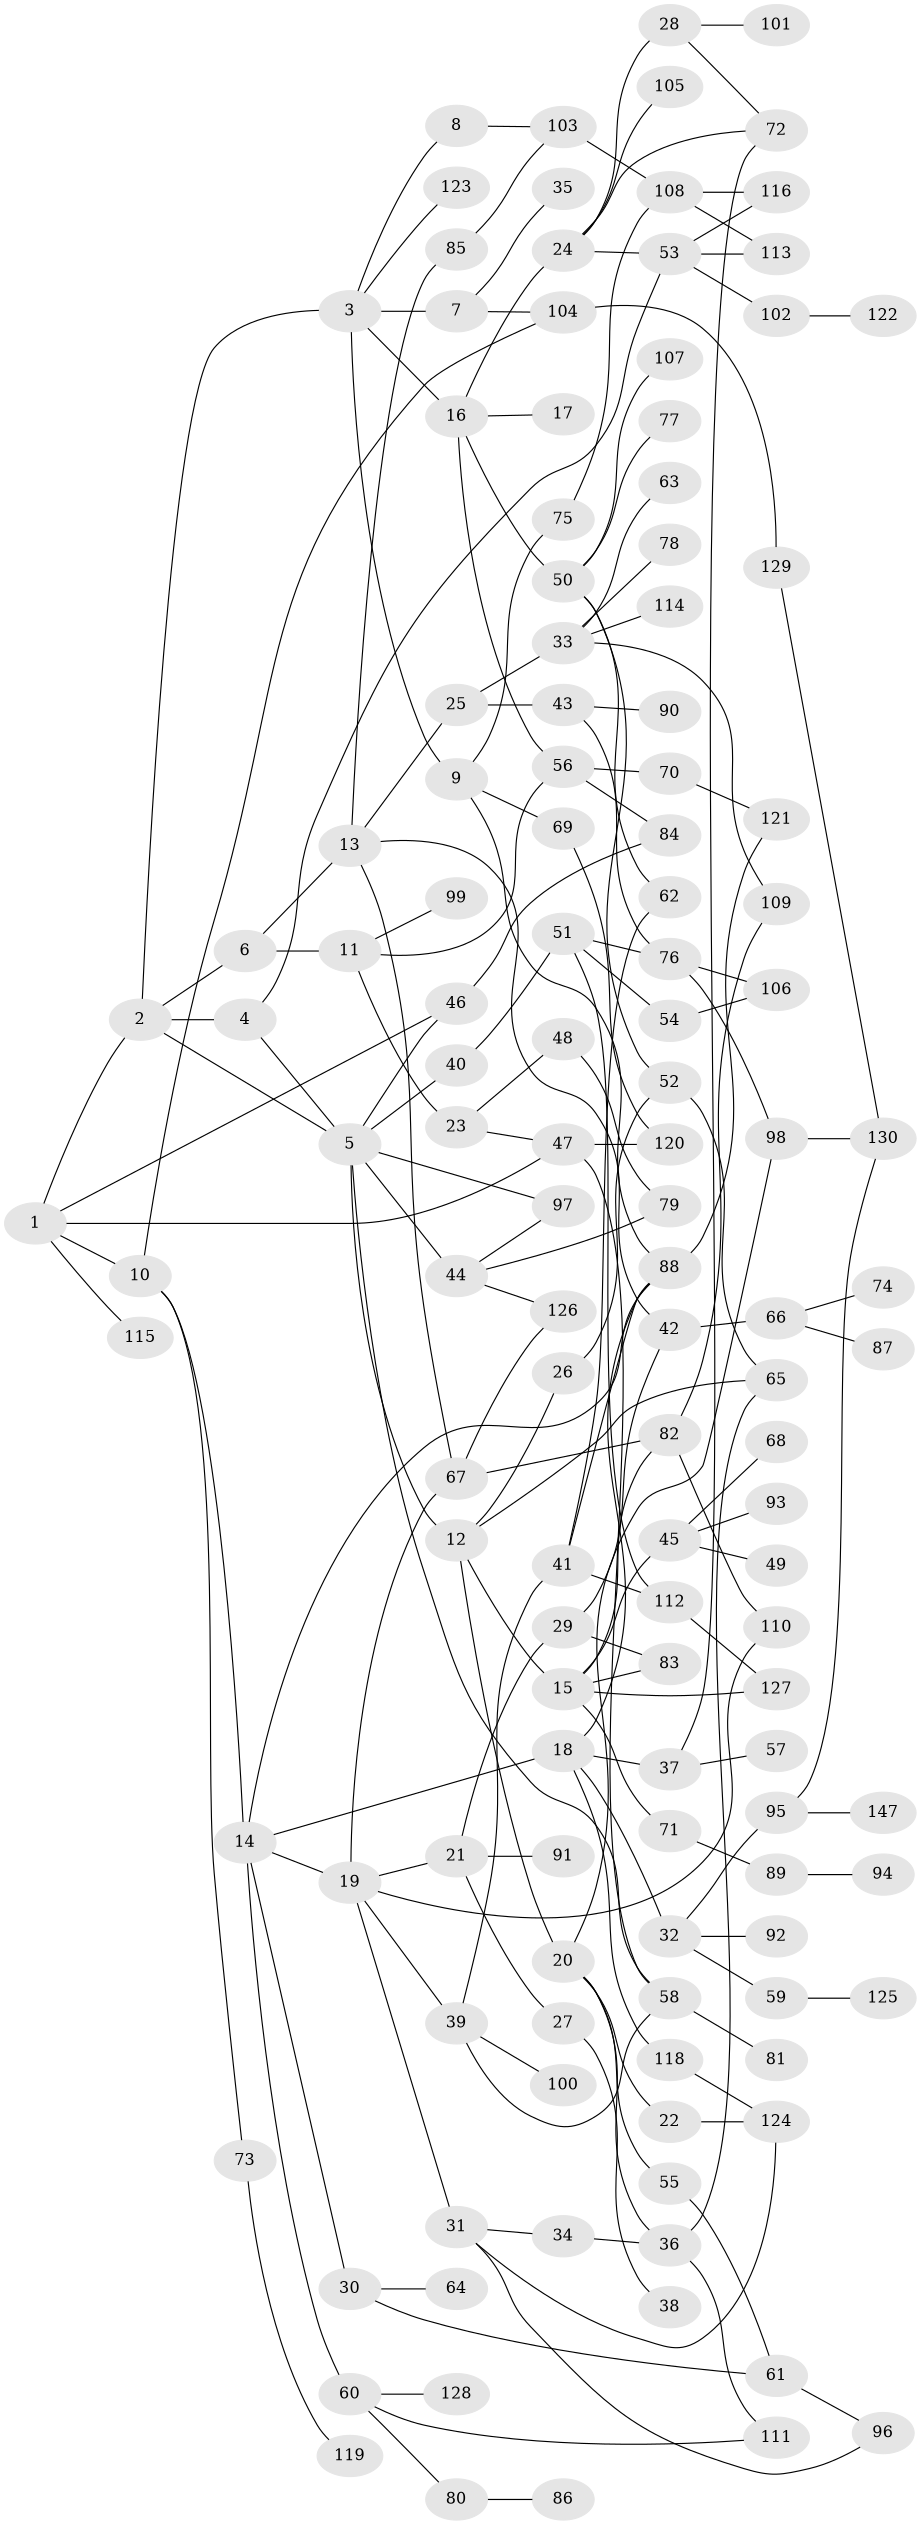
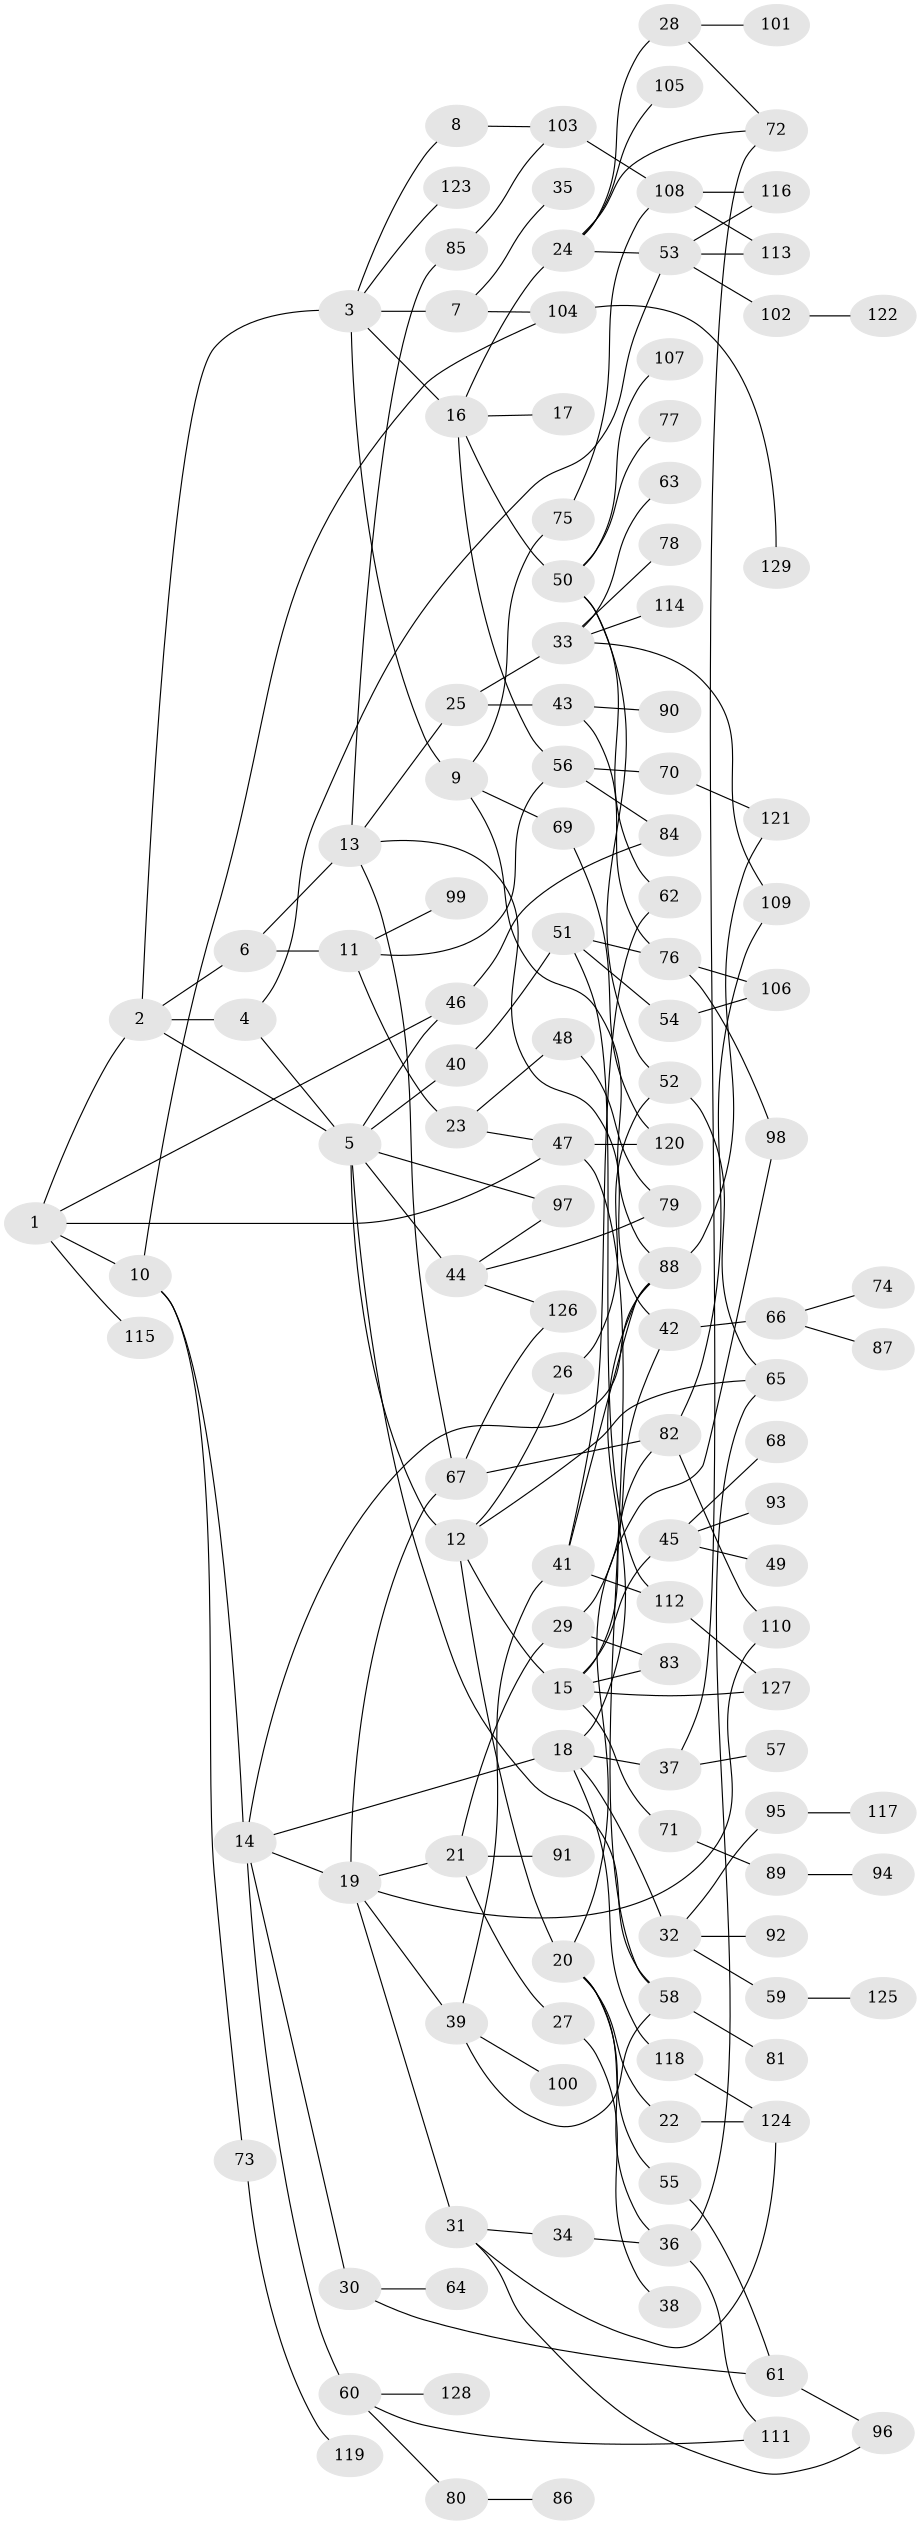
node "130": removed
node "147": label "147" -> "117"
